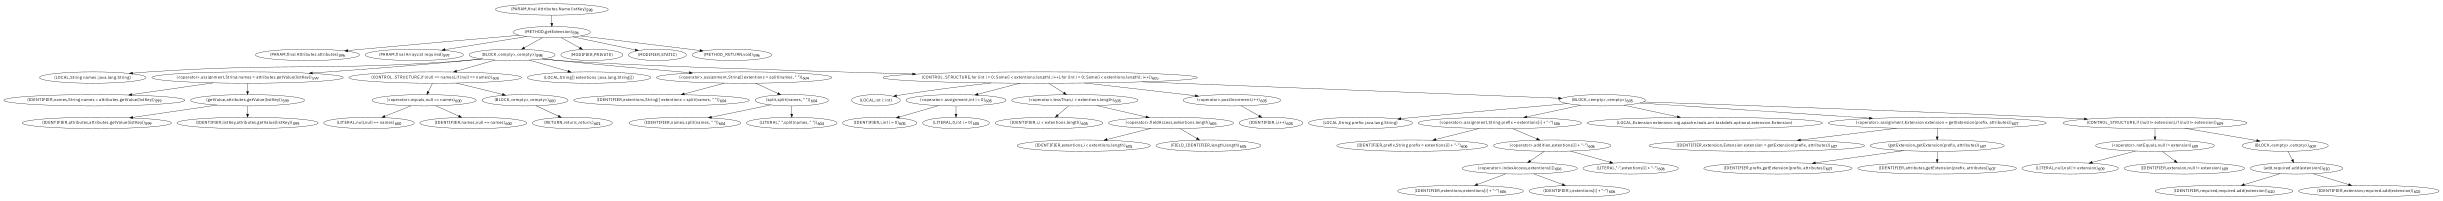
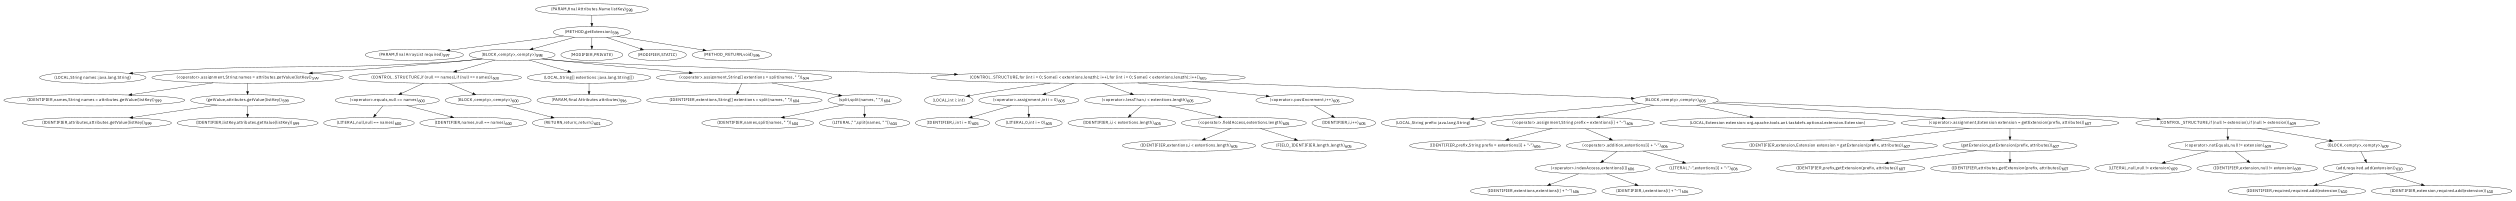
edge "(METHOD,getExtension)" -> "(PARAM,final Attributes attributes)": now "(LOCAL,String[] extentions: java.lang.String[])" -> "(PARAM,final Attributes attributes)"
